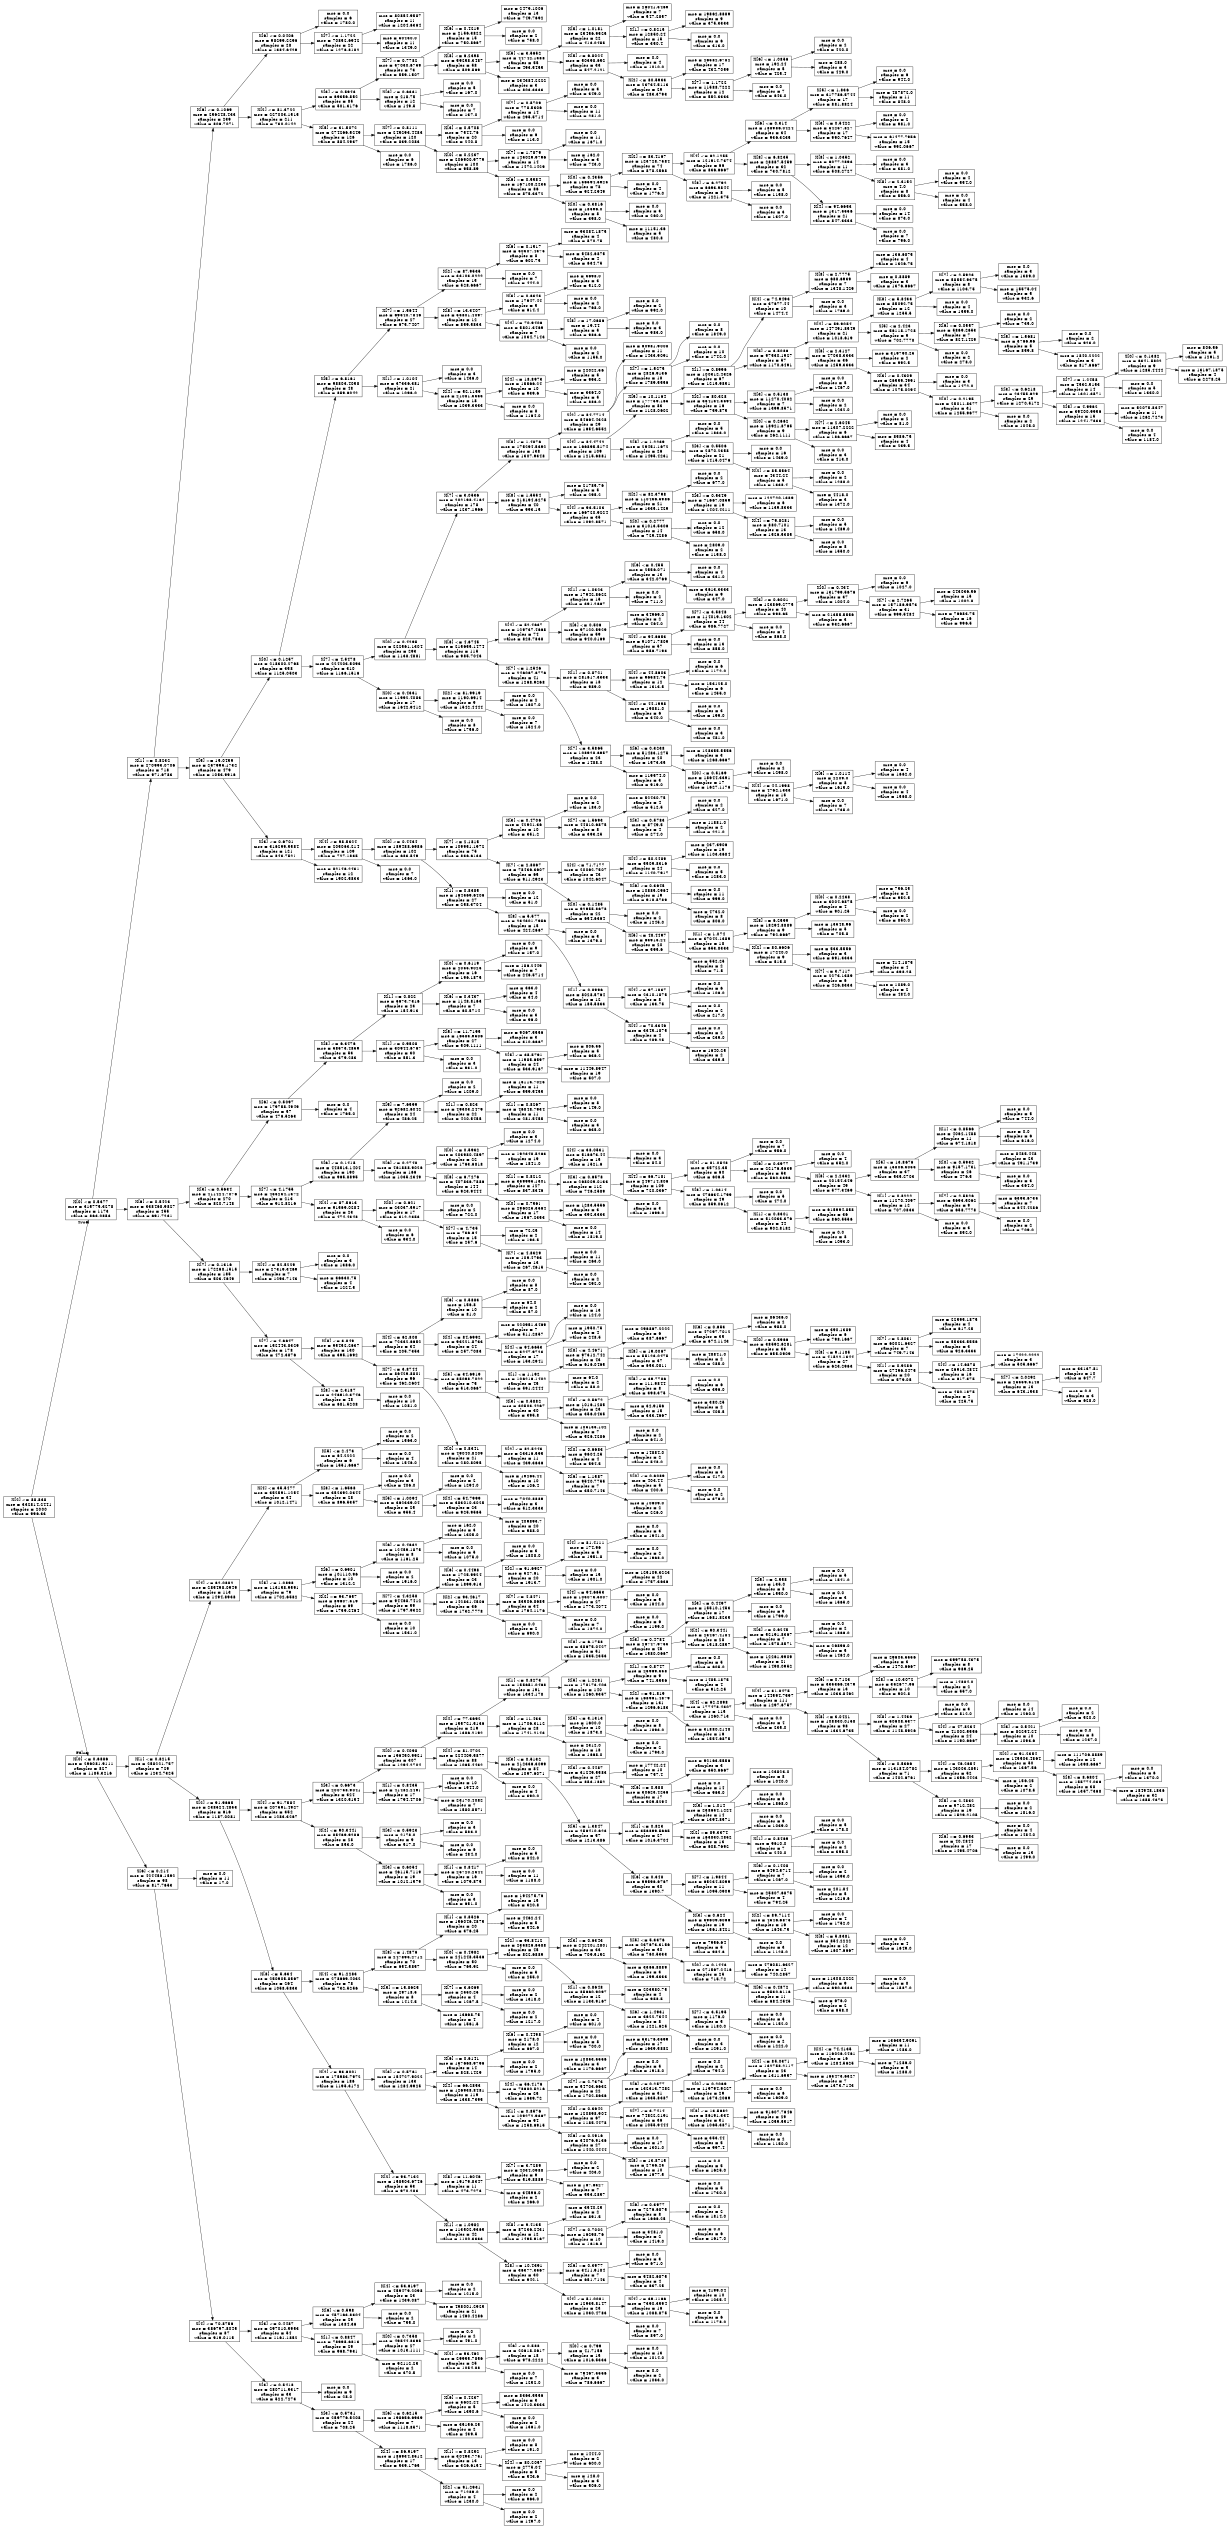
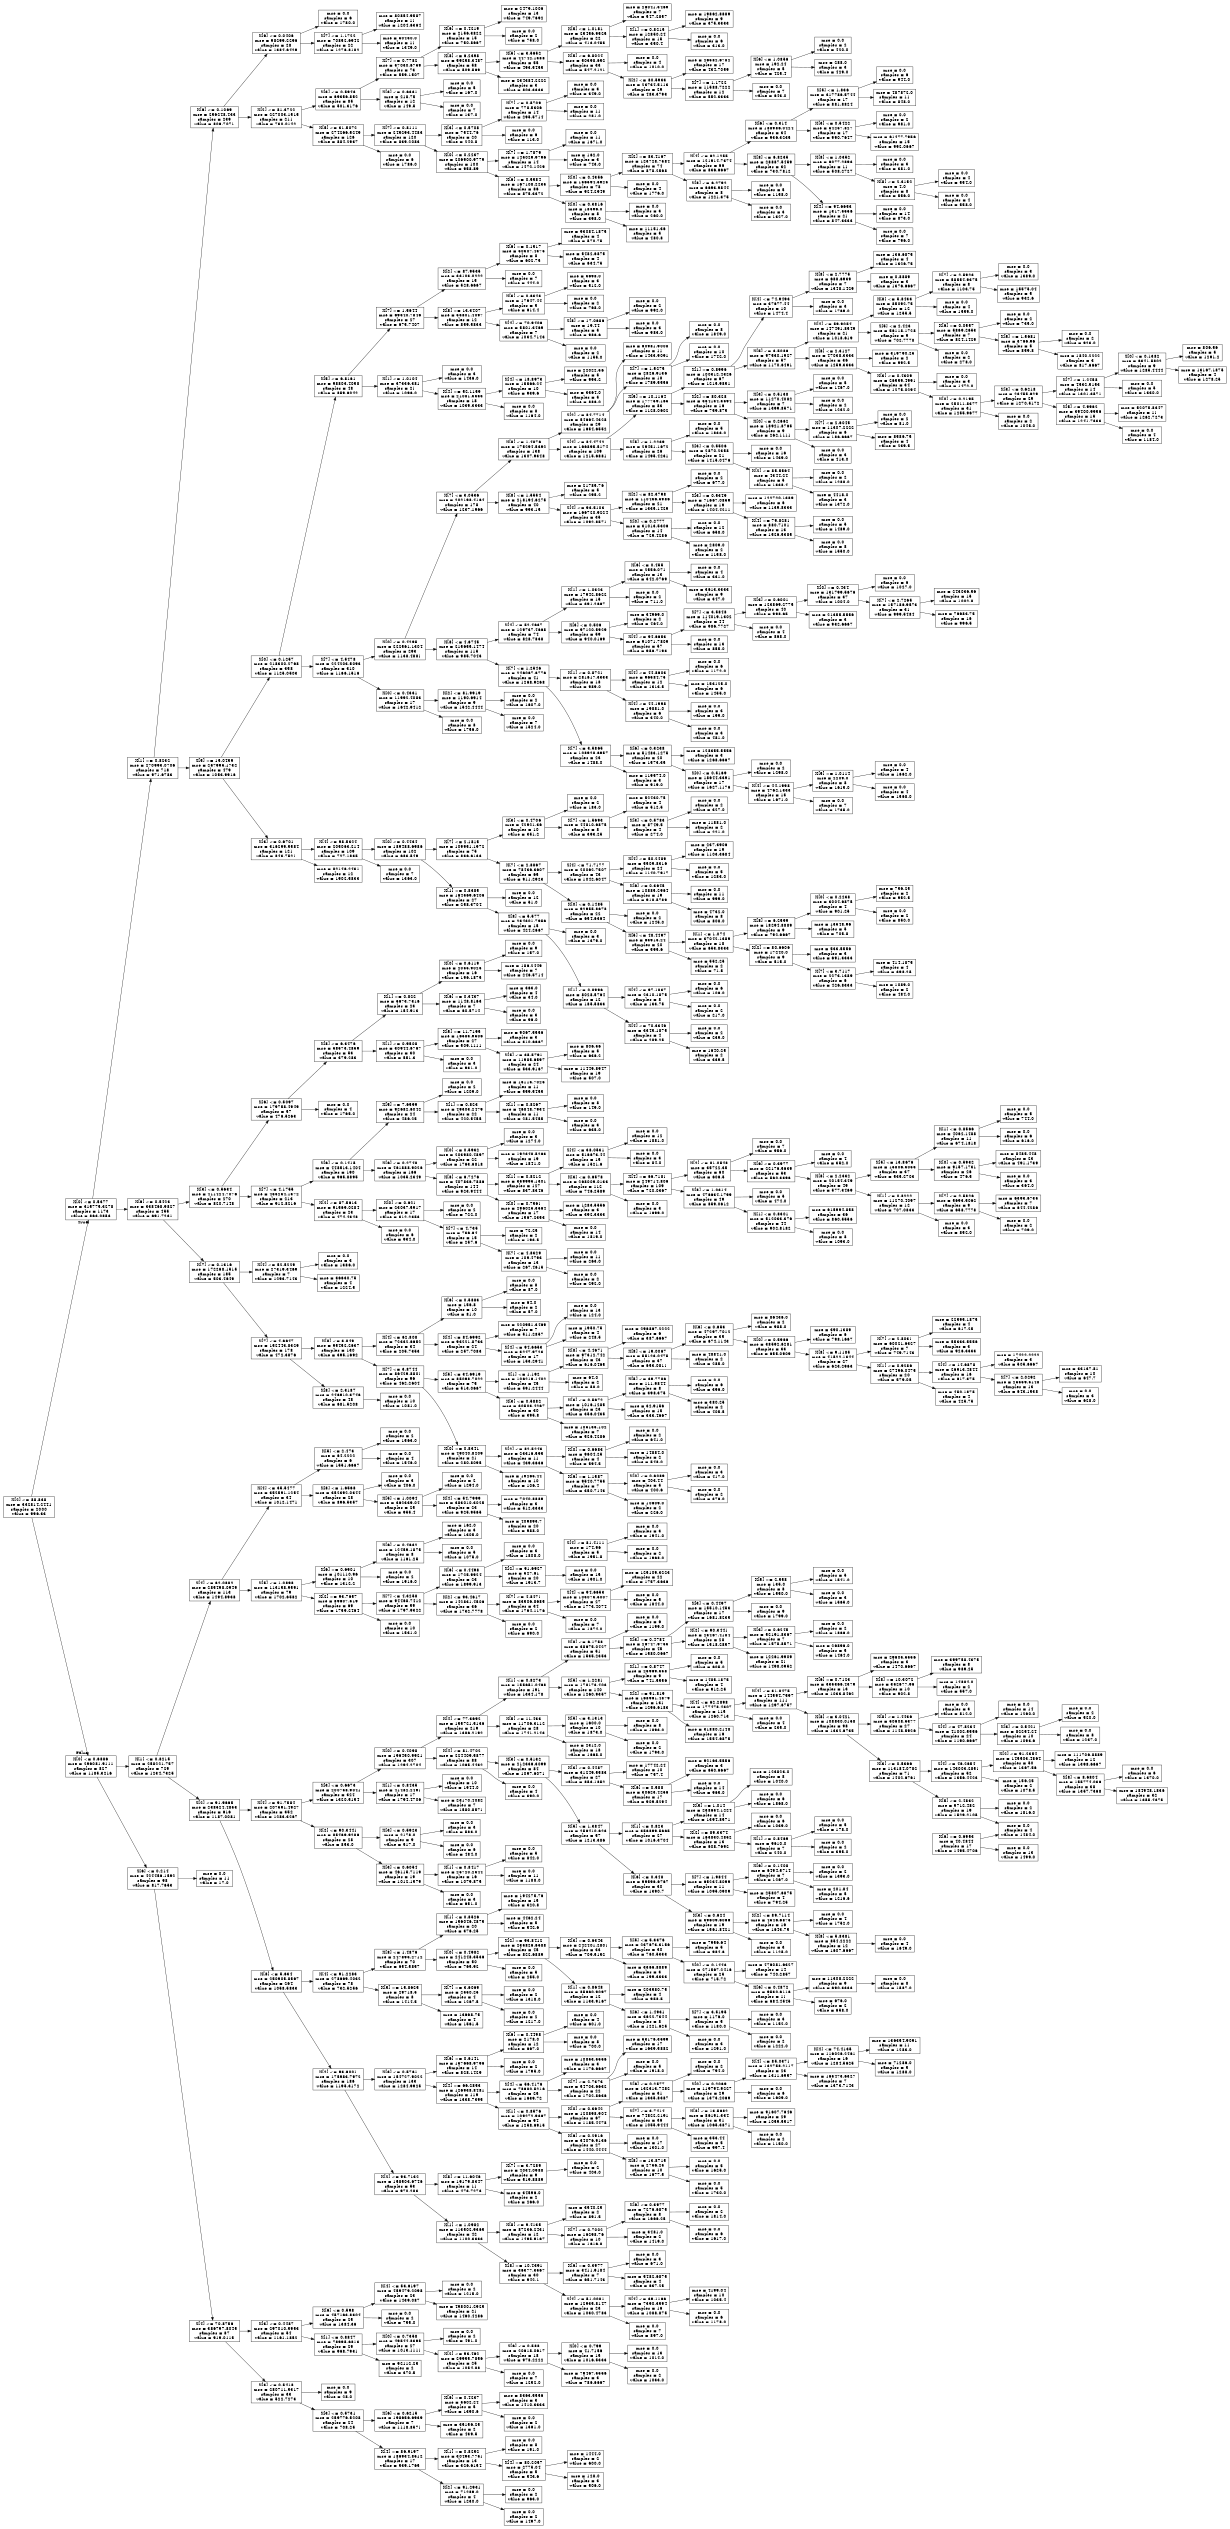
node "mse = 13167.1875 samples = 4 value = 2278.25": label "mse = 13167.1875 samples = 4 value = 2278.25" -> "mse = 13167.1875 samples = 4 value = 1278.25"
node "mse = 0.0 samples = 12 value = 1881.0": added
edge "X[2] <= 91.6927 mse = 527.61 samples = 20 value = 1913.7" -> "X[4] <= 81.4111 mse = 174.96 samples = 5 value = 1951.8": removed
node "mse = 167.6327 samples = 7 value = 553.2857": removed
